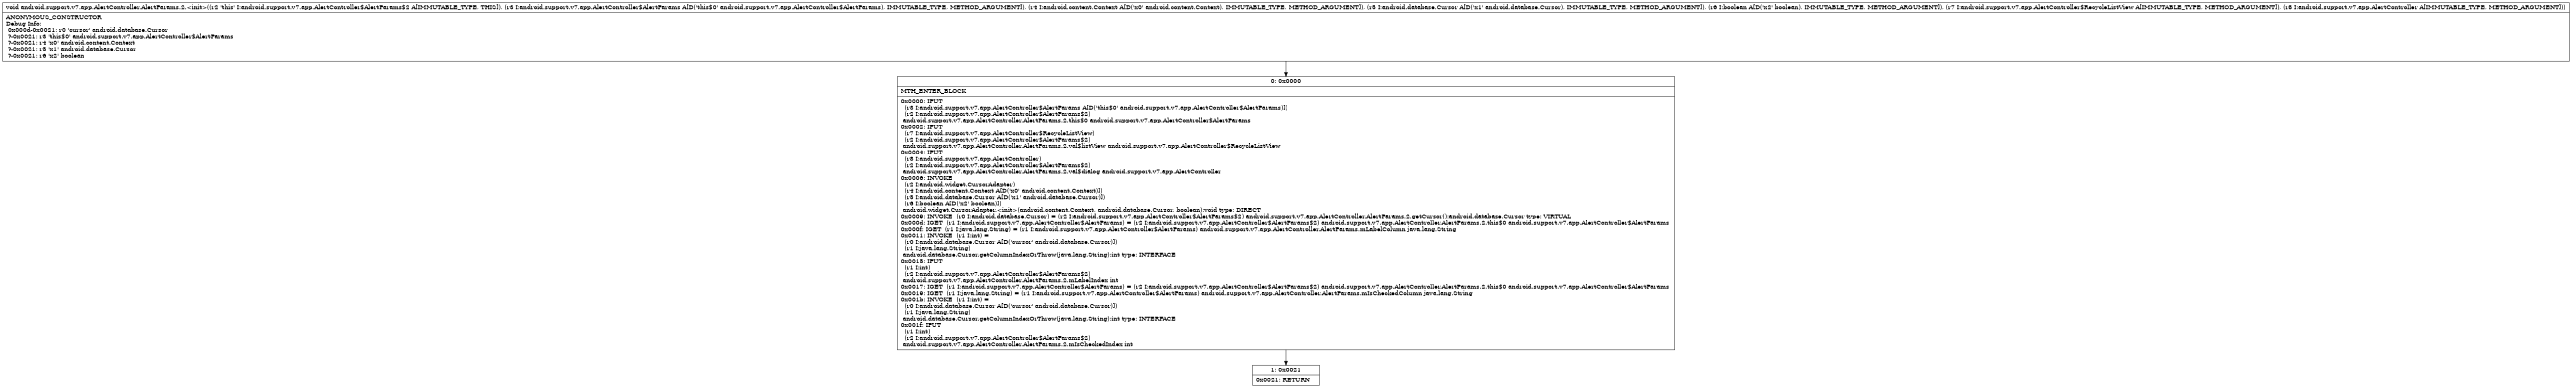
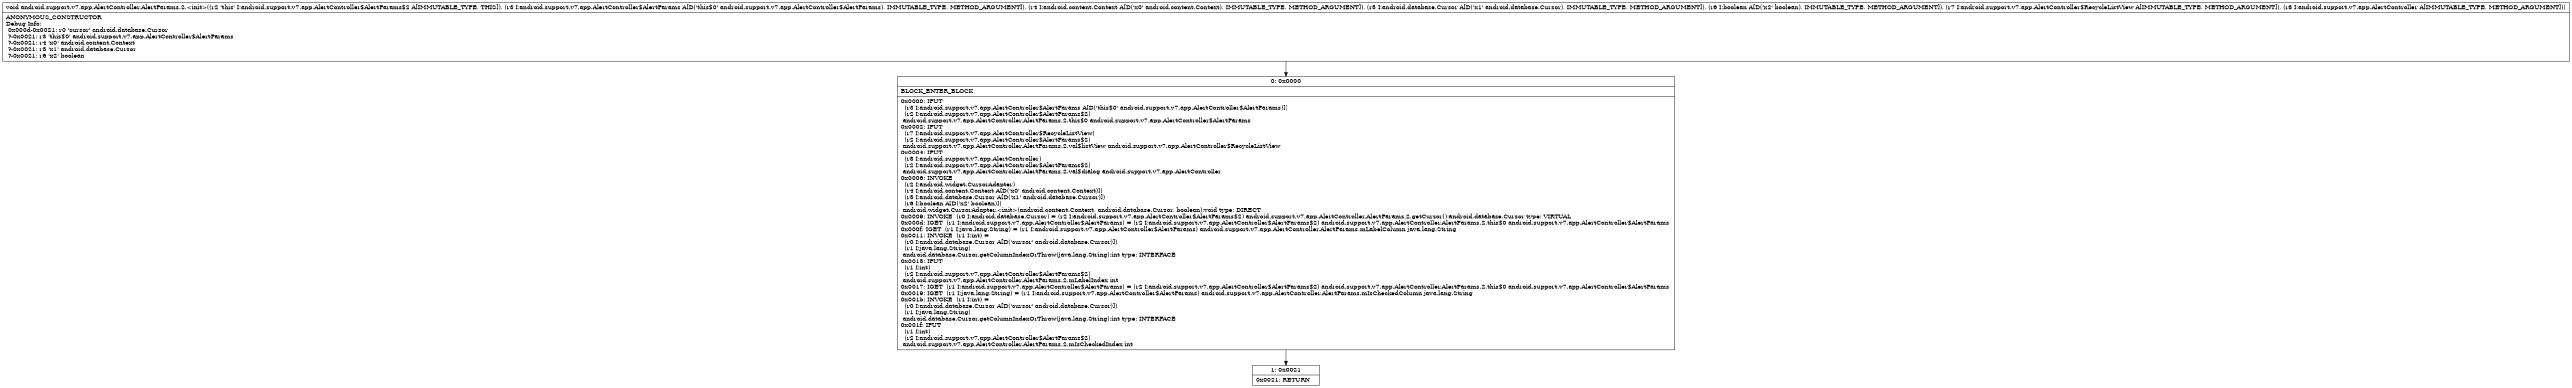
node "0: 0x0000": text "MTH_ENTER_BLOCK" -> "BLOCK_ENTER_BLOCK"
